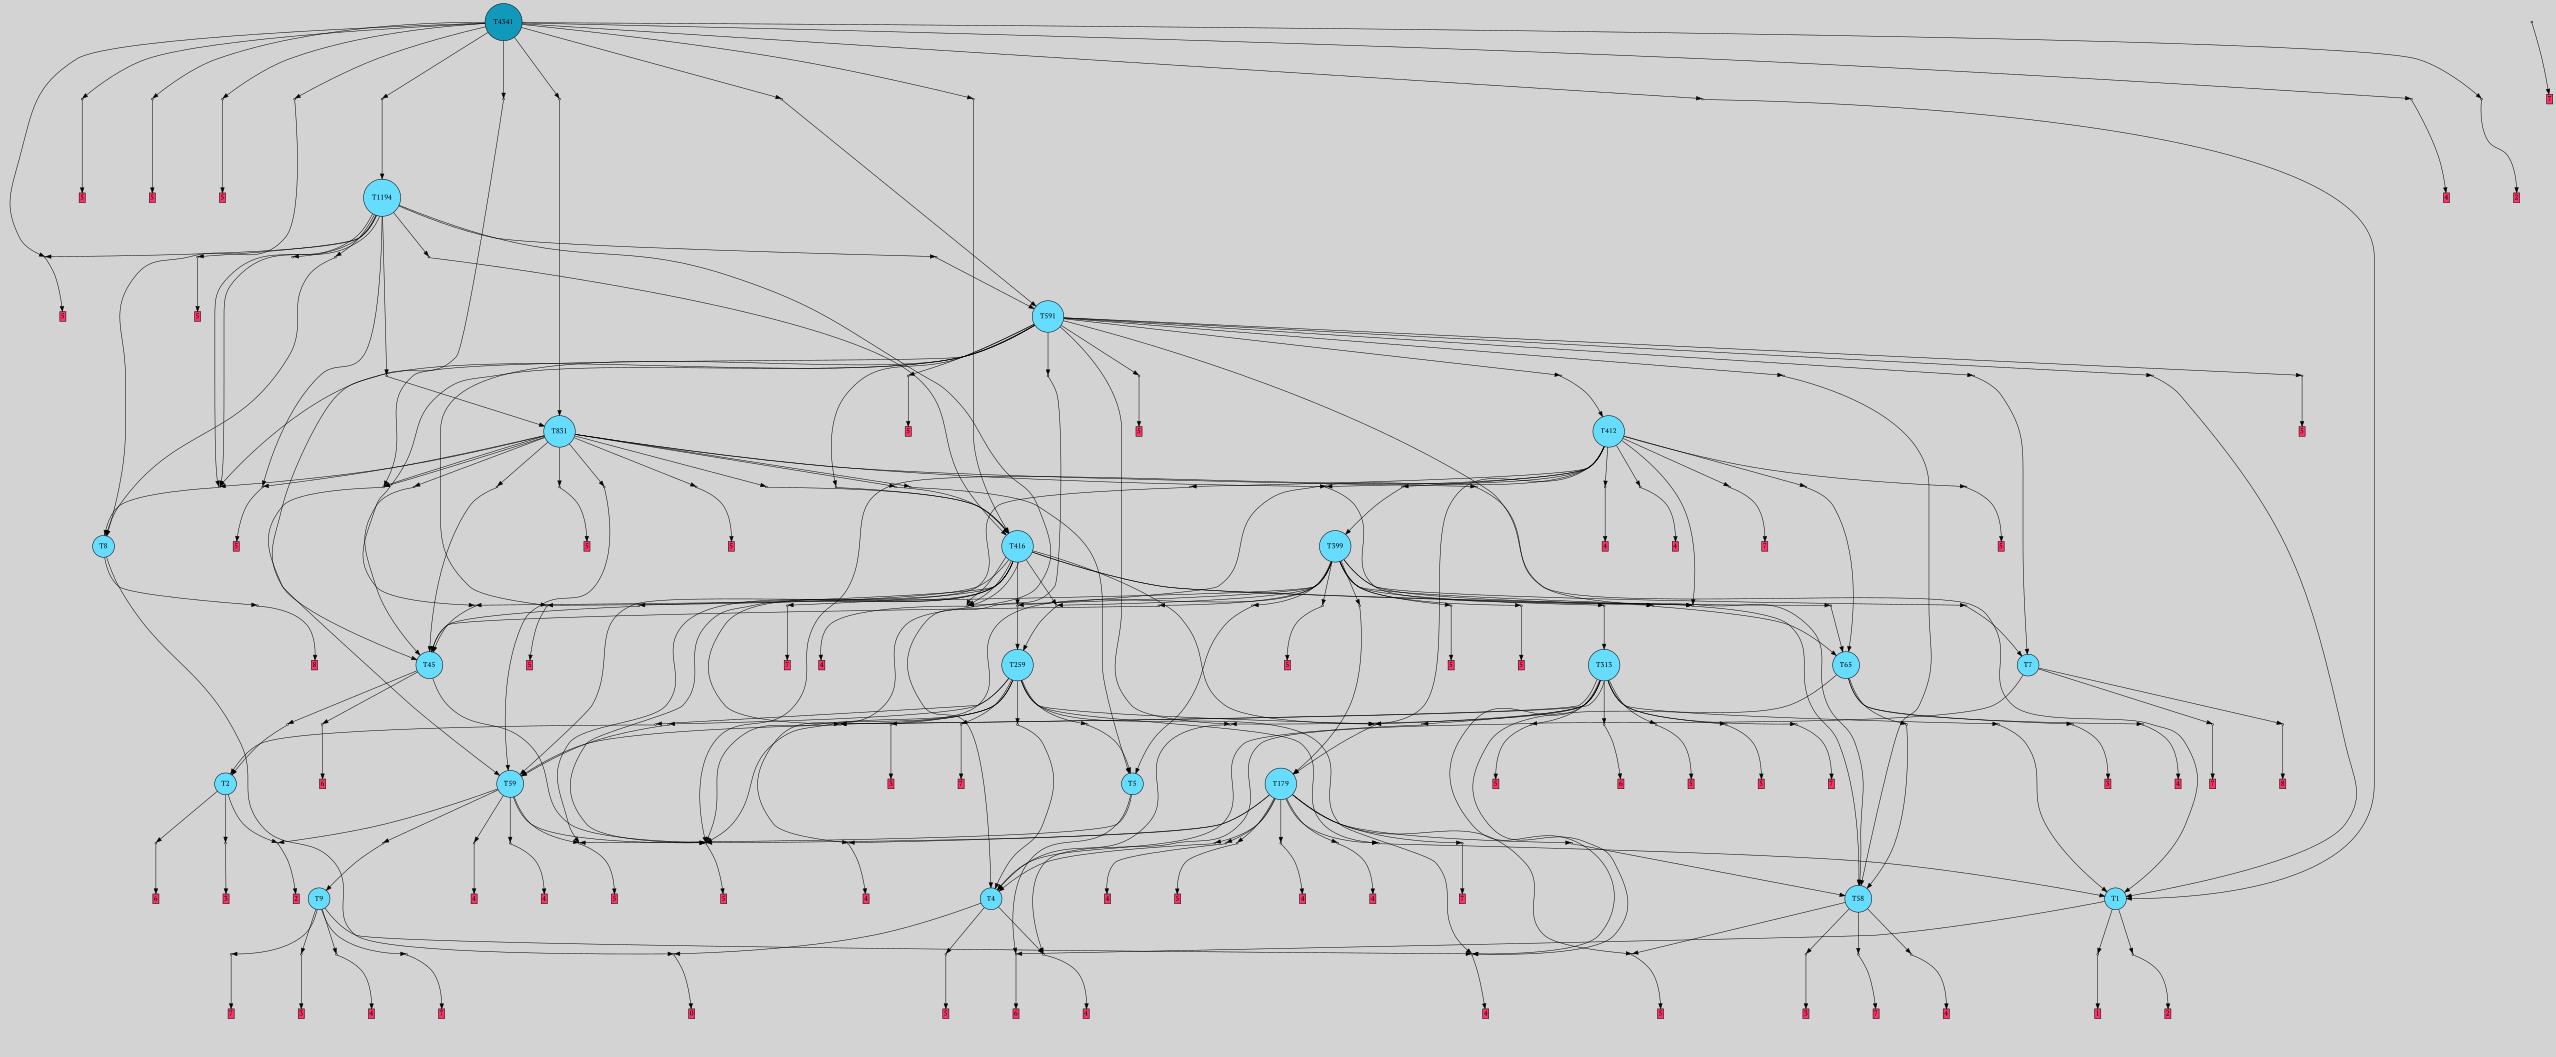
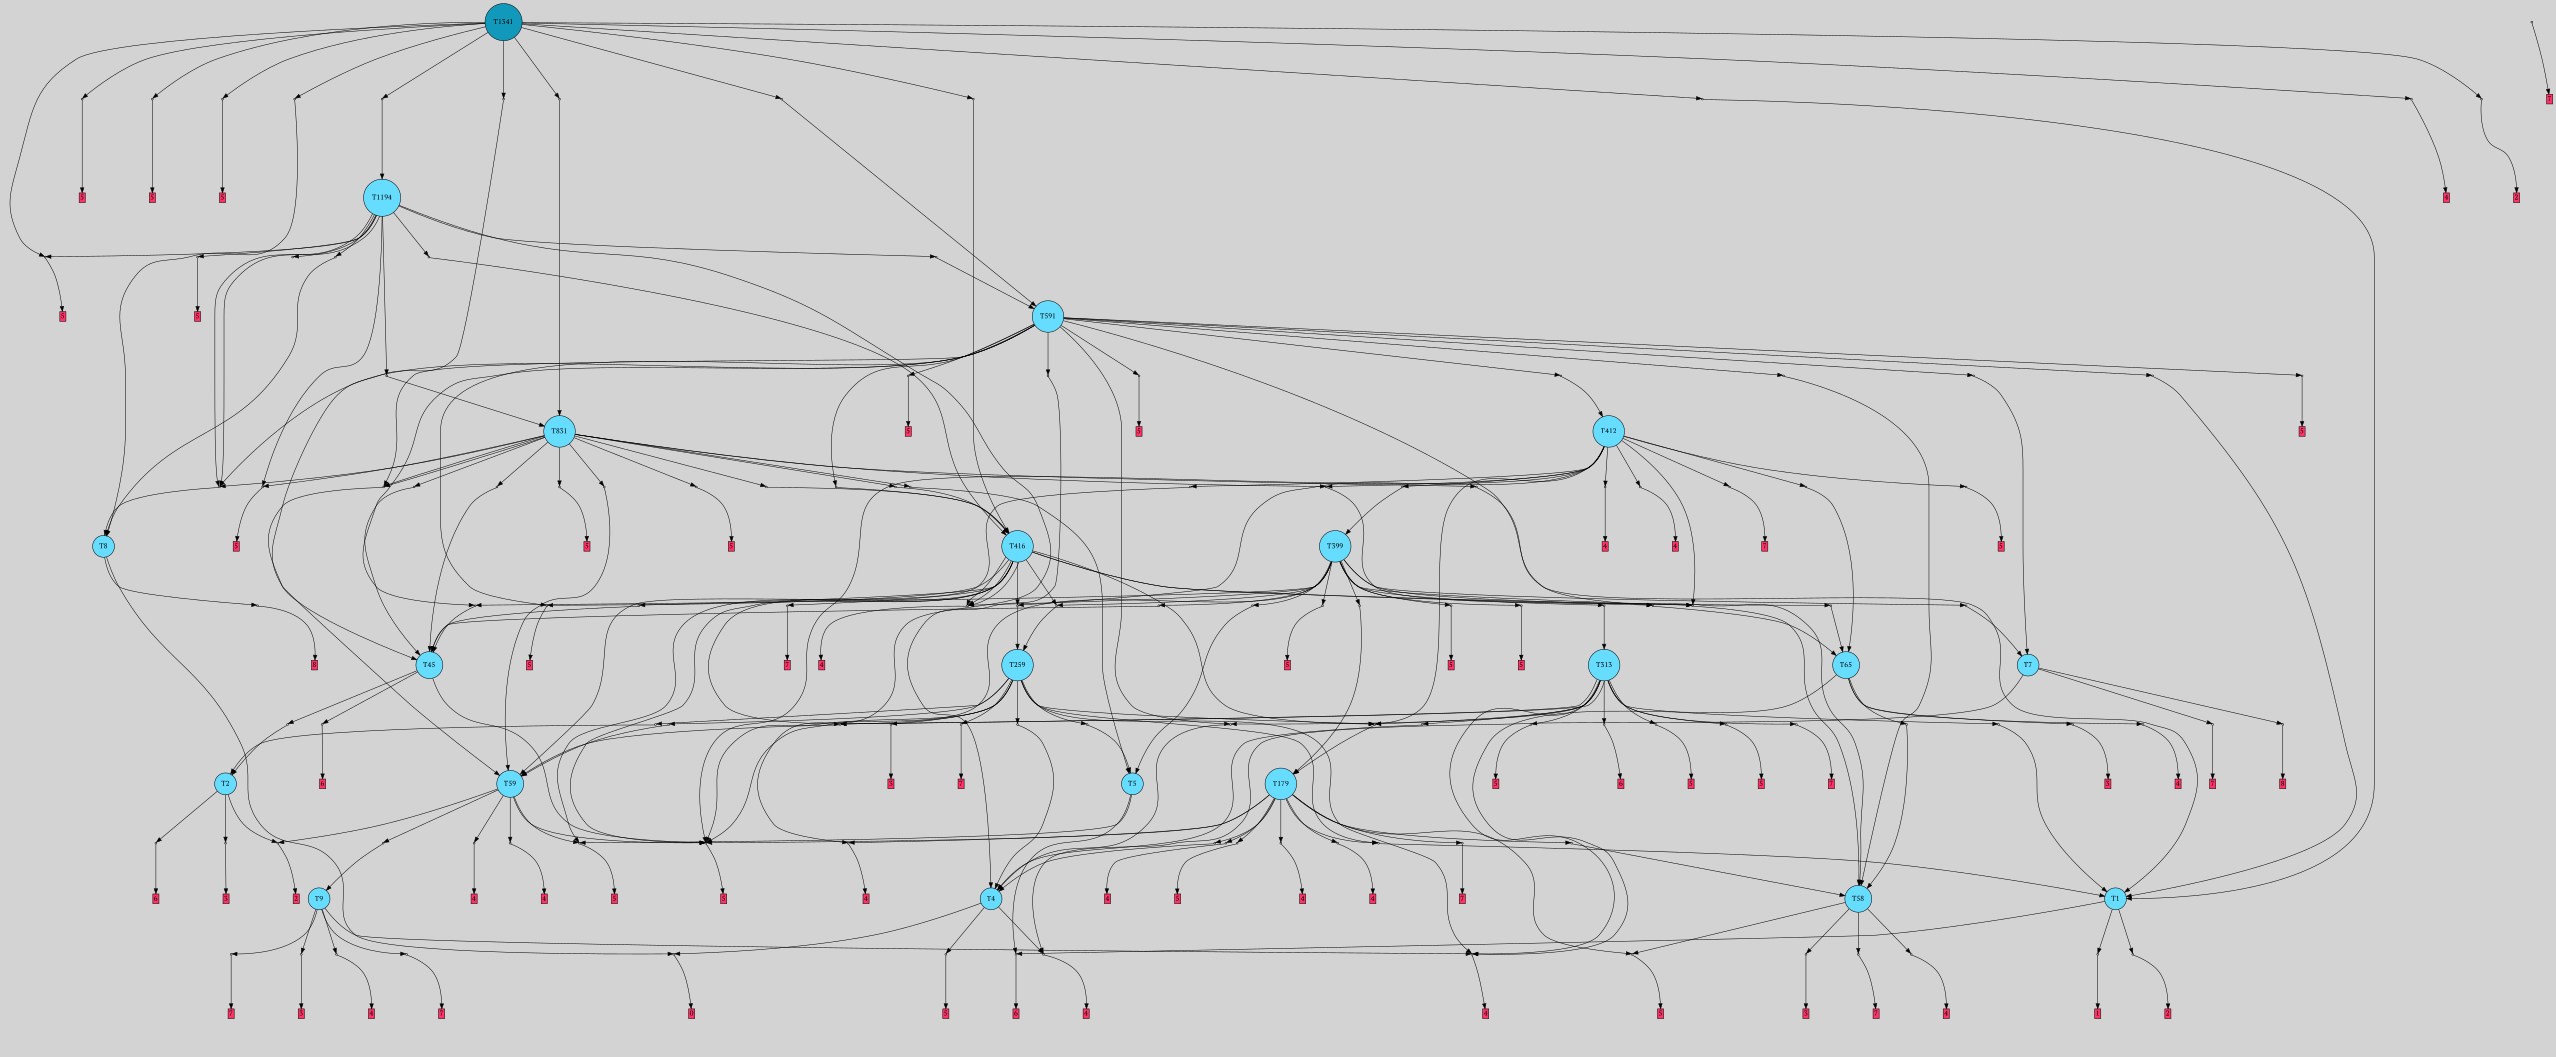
node "T4341": label "T4341" -> "T1341"
